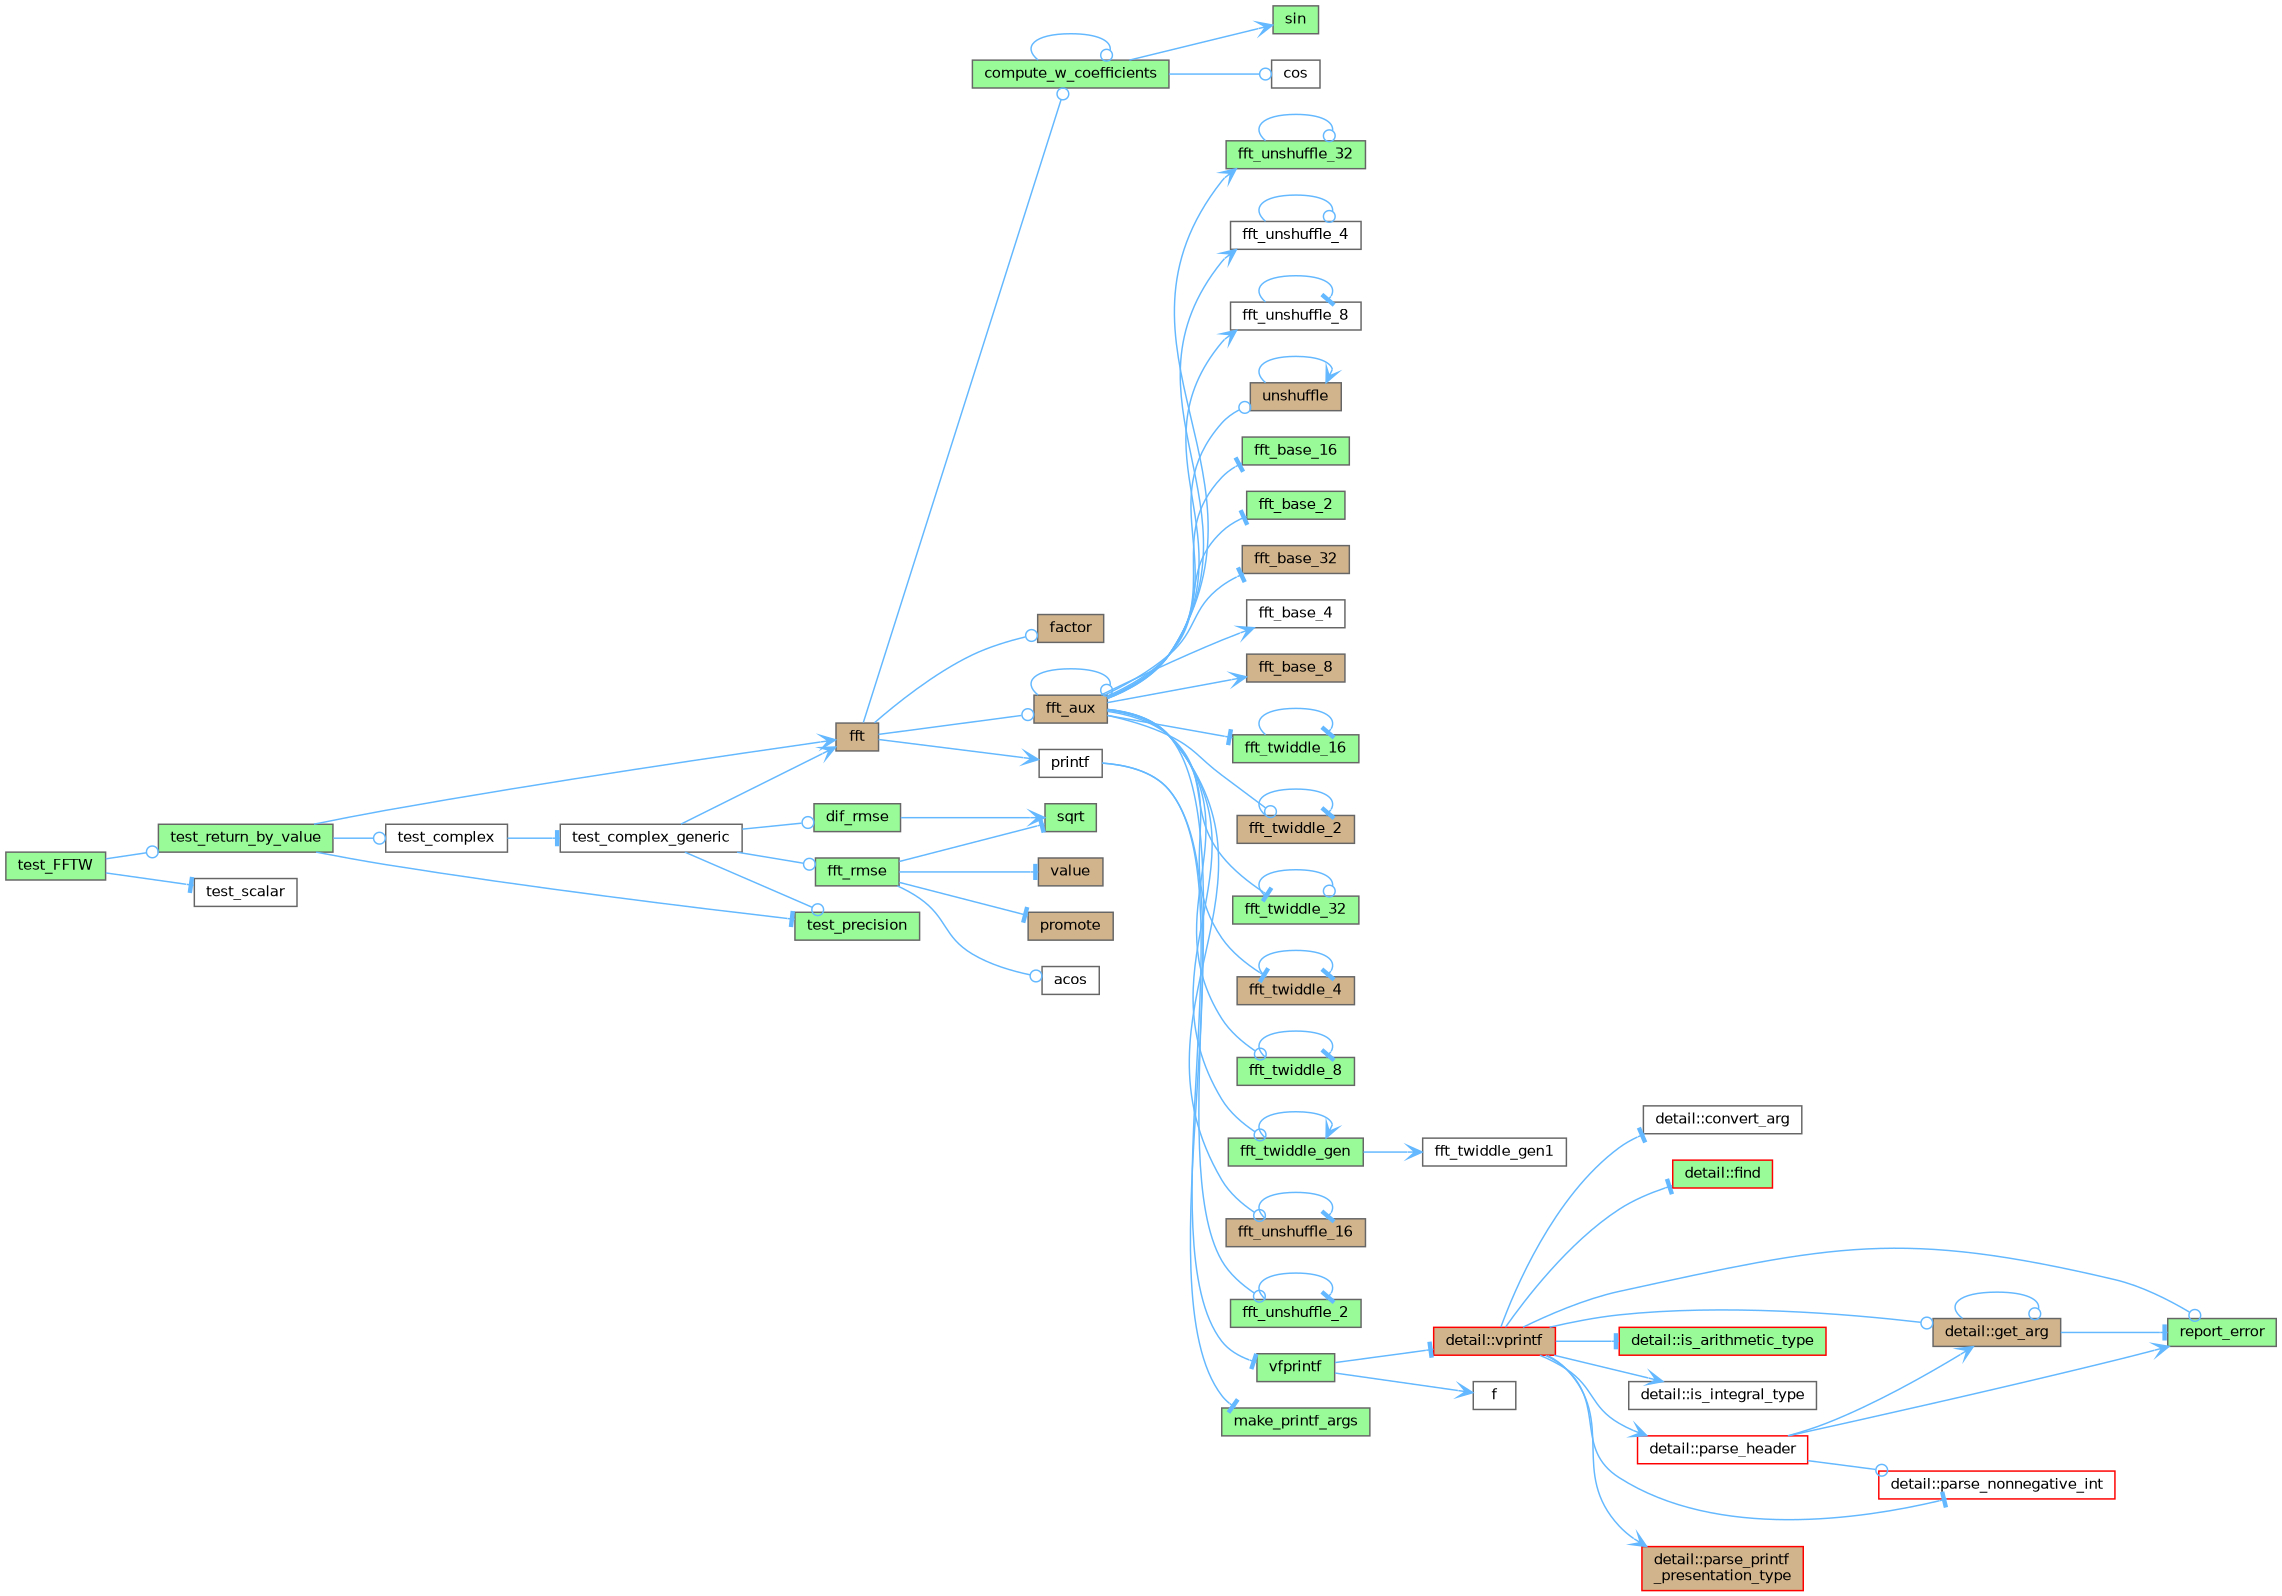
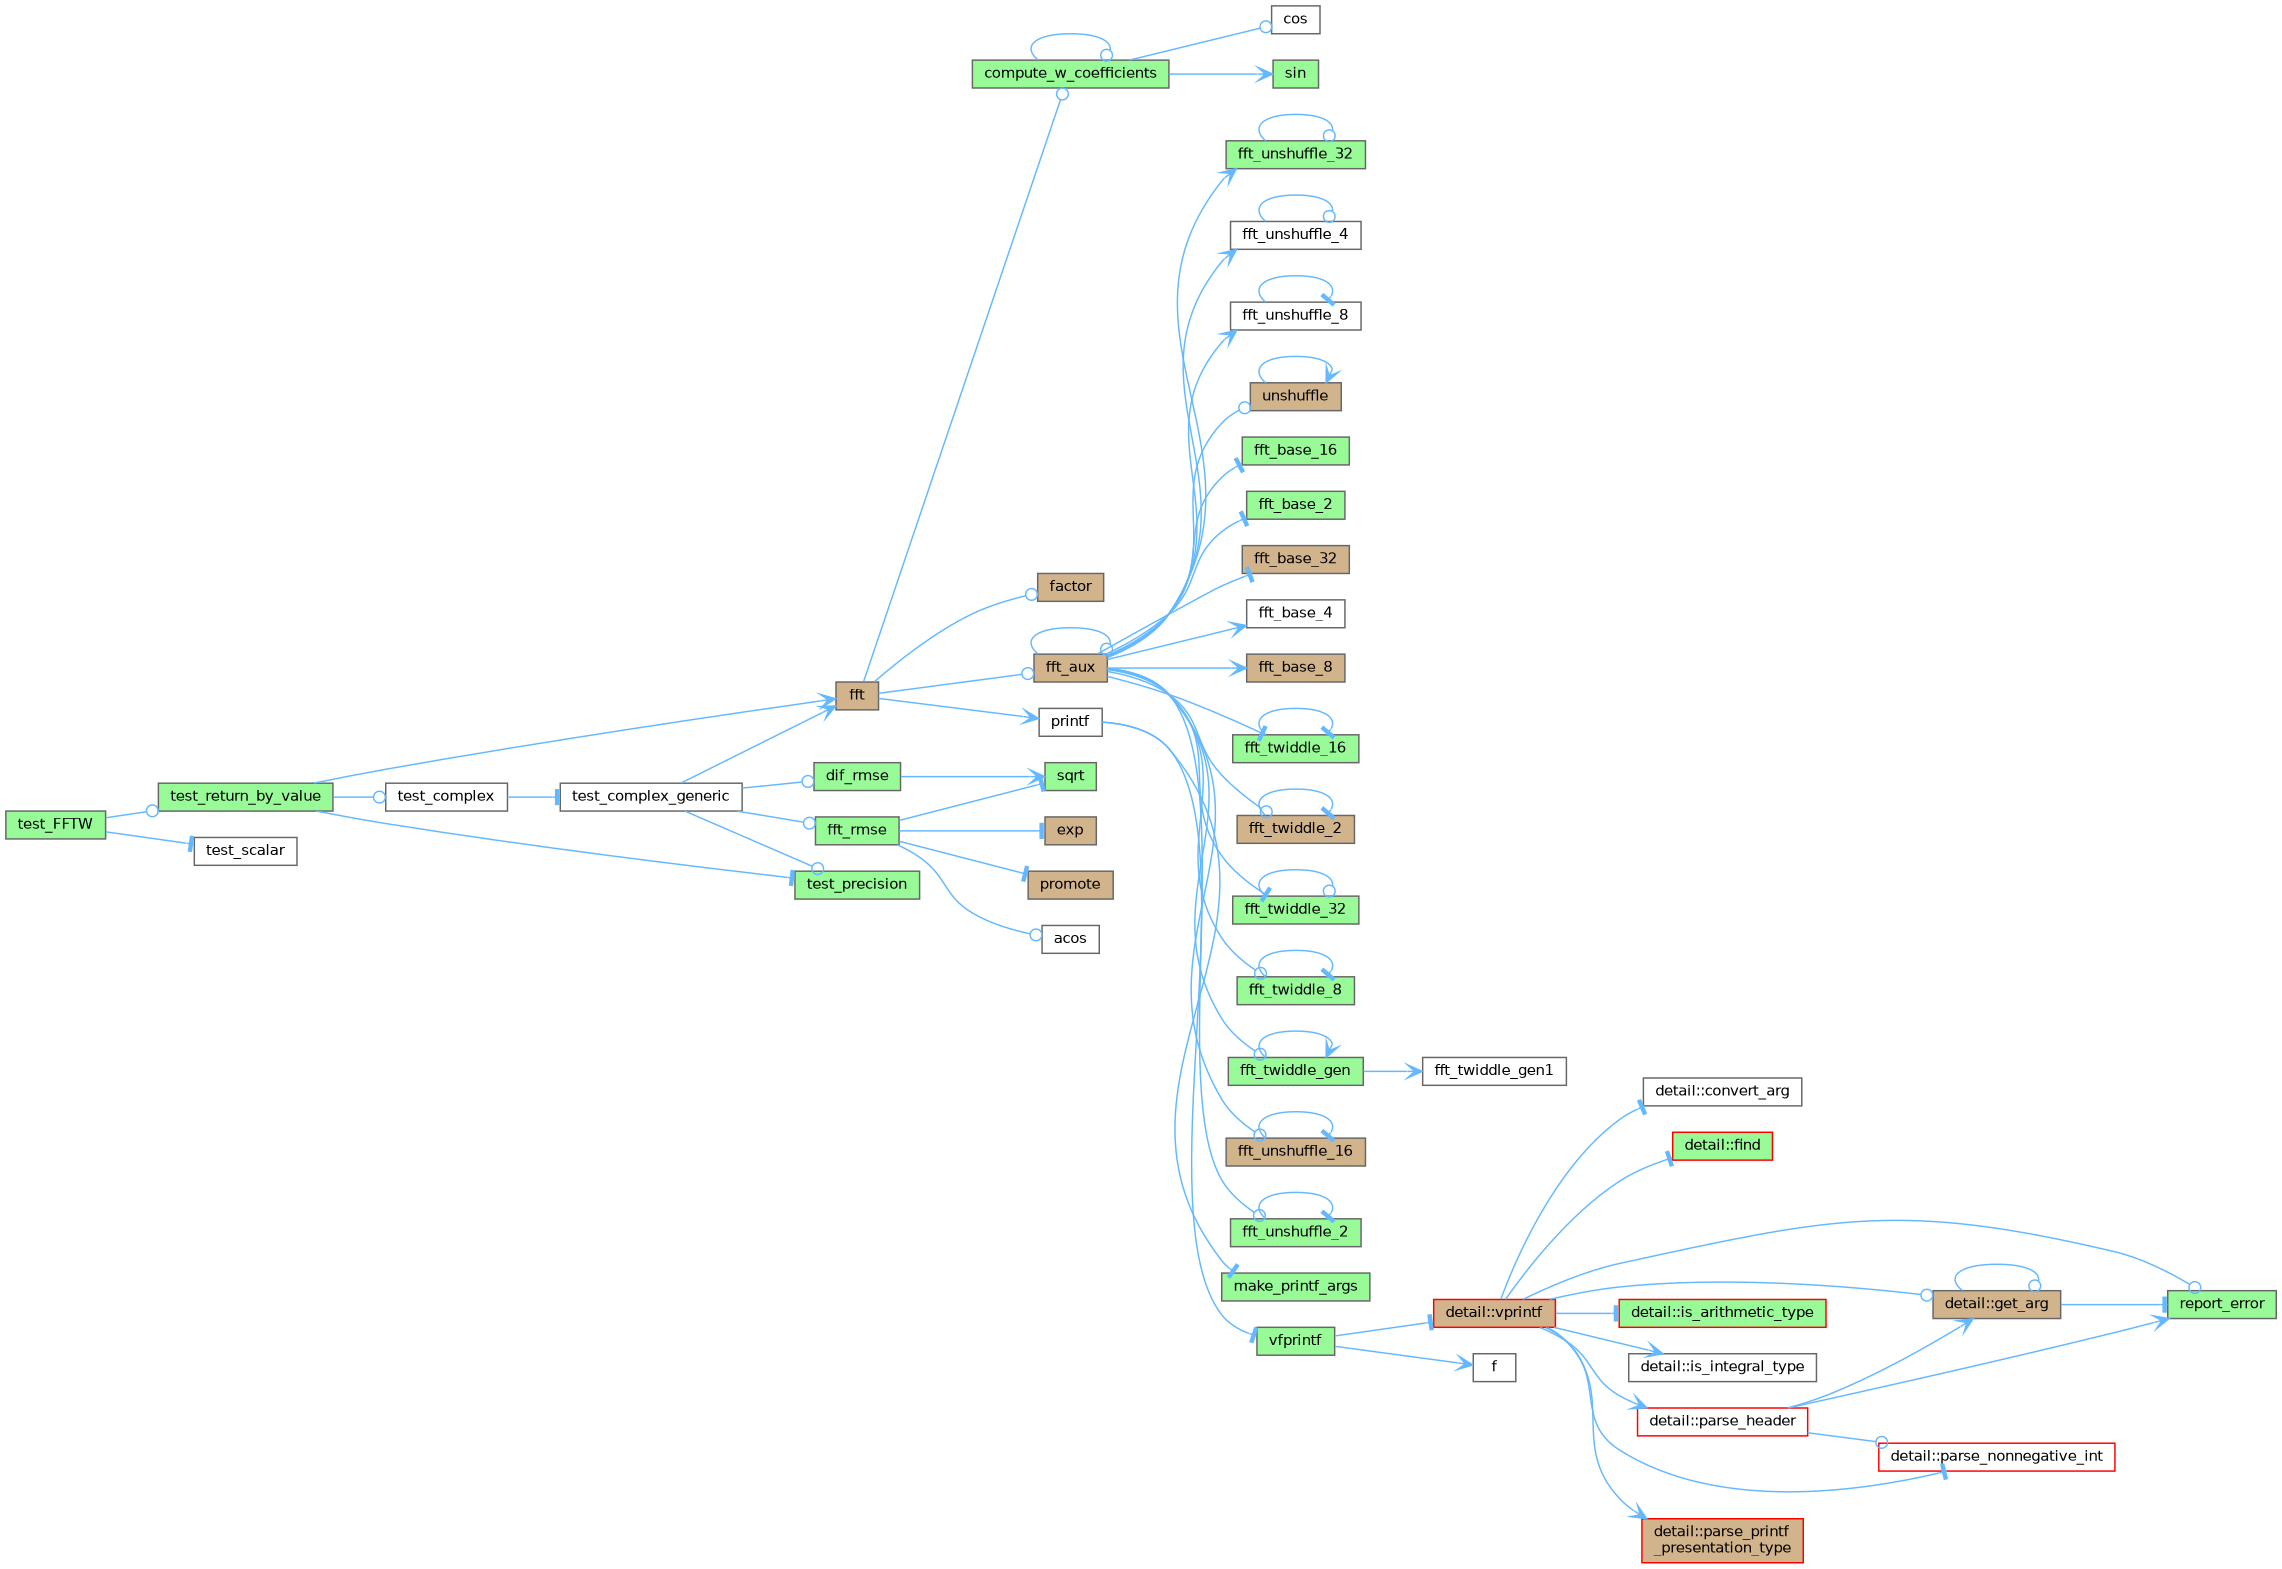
node "value": label "value" -> "exp"
node "fft_twiddle_4": removed
